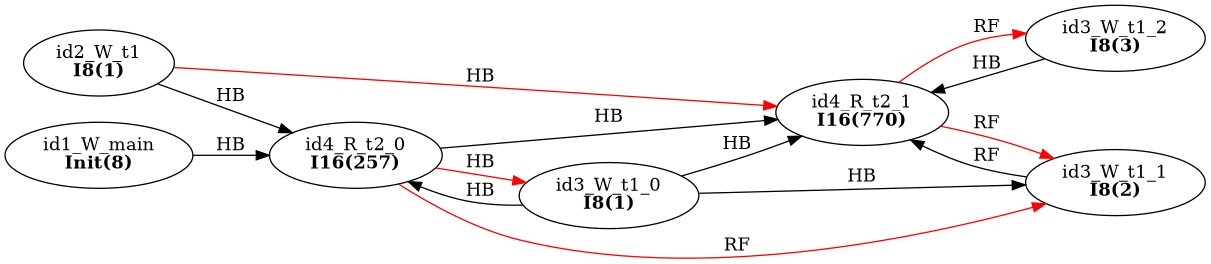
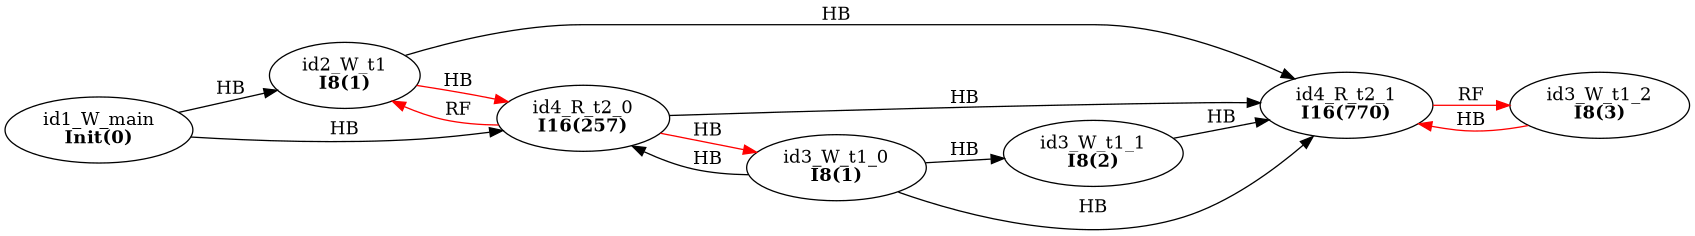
edge "id3_W_t1_2" -> "id4_R_t2_1": color black -> red
edge "id2_W_t1" -> "id4_R_t2_1": color red -> black
edge "id1_W_main" -> "id2_W_t1": added, label "HB"
edge "id2_W_t1" -> "id4_R_t2_0": color black -> red
edge "id4_R_t2_1" -> "id3_W_t1_1": removed, label "RF"
edge "id3_W_t1_1" -> "id4_R_t2_1": label "RF" -> "HB"
node "id1_W_main": text "Init(8)" -> "Init(0)"
edge "id4_R_t2_0" -> "id3_W_t1_1": now "id4_R_t2_0" -> "id2_W_t1"
